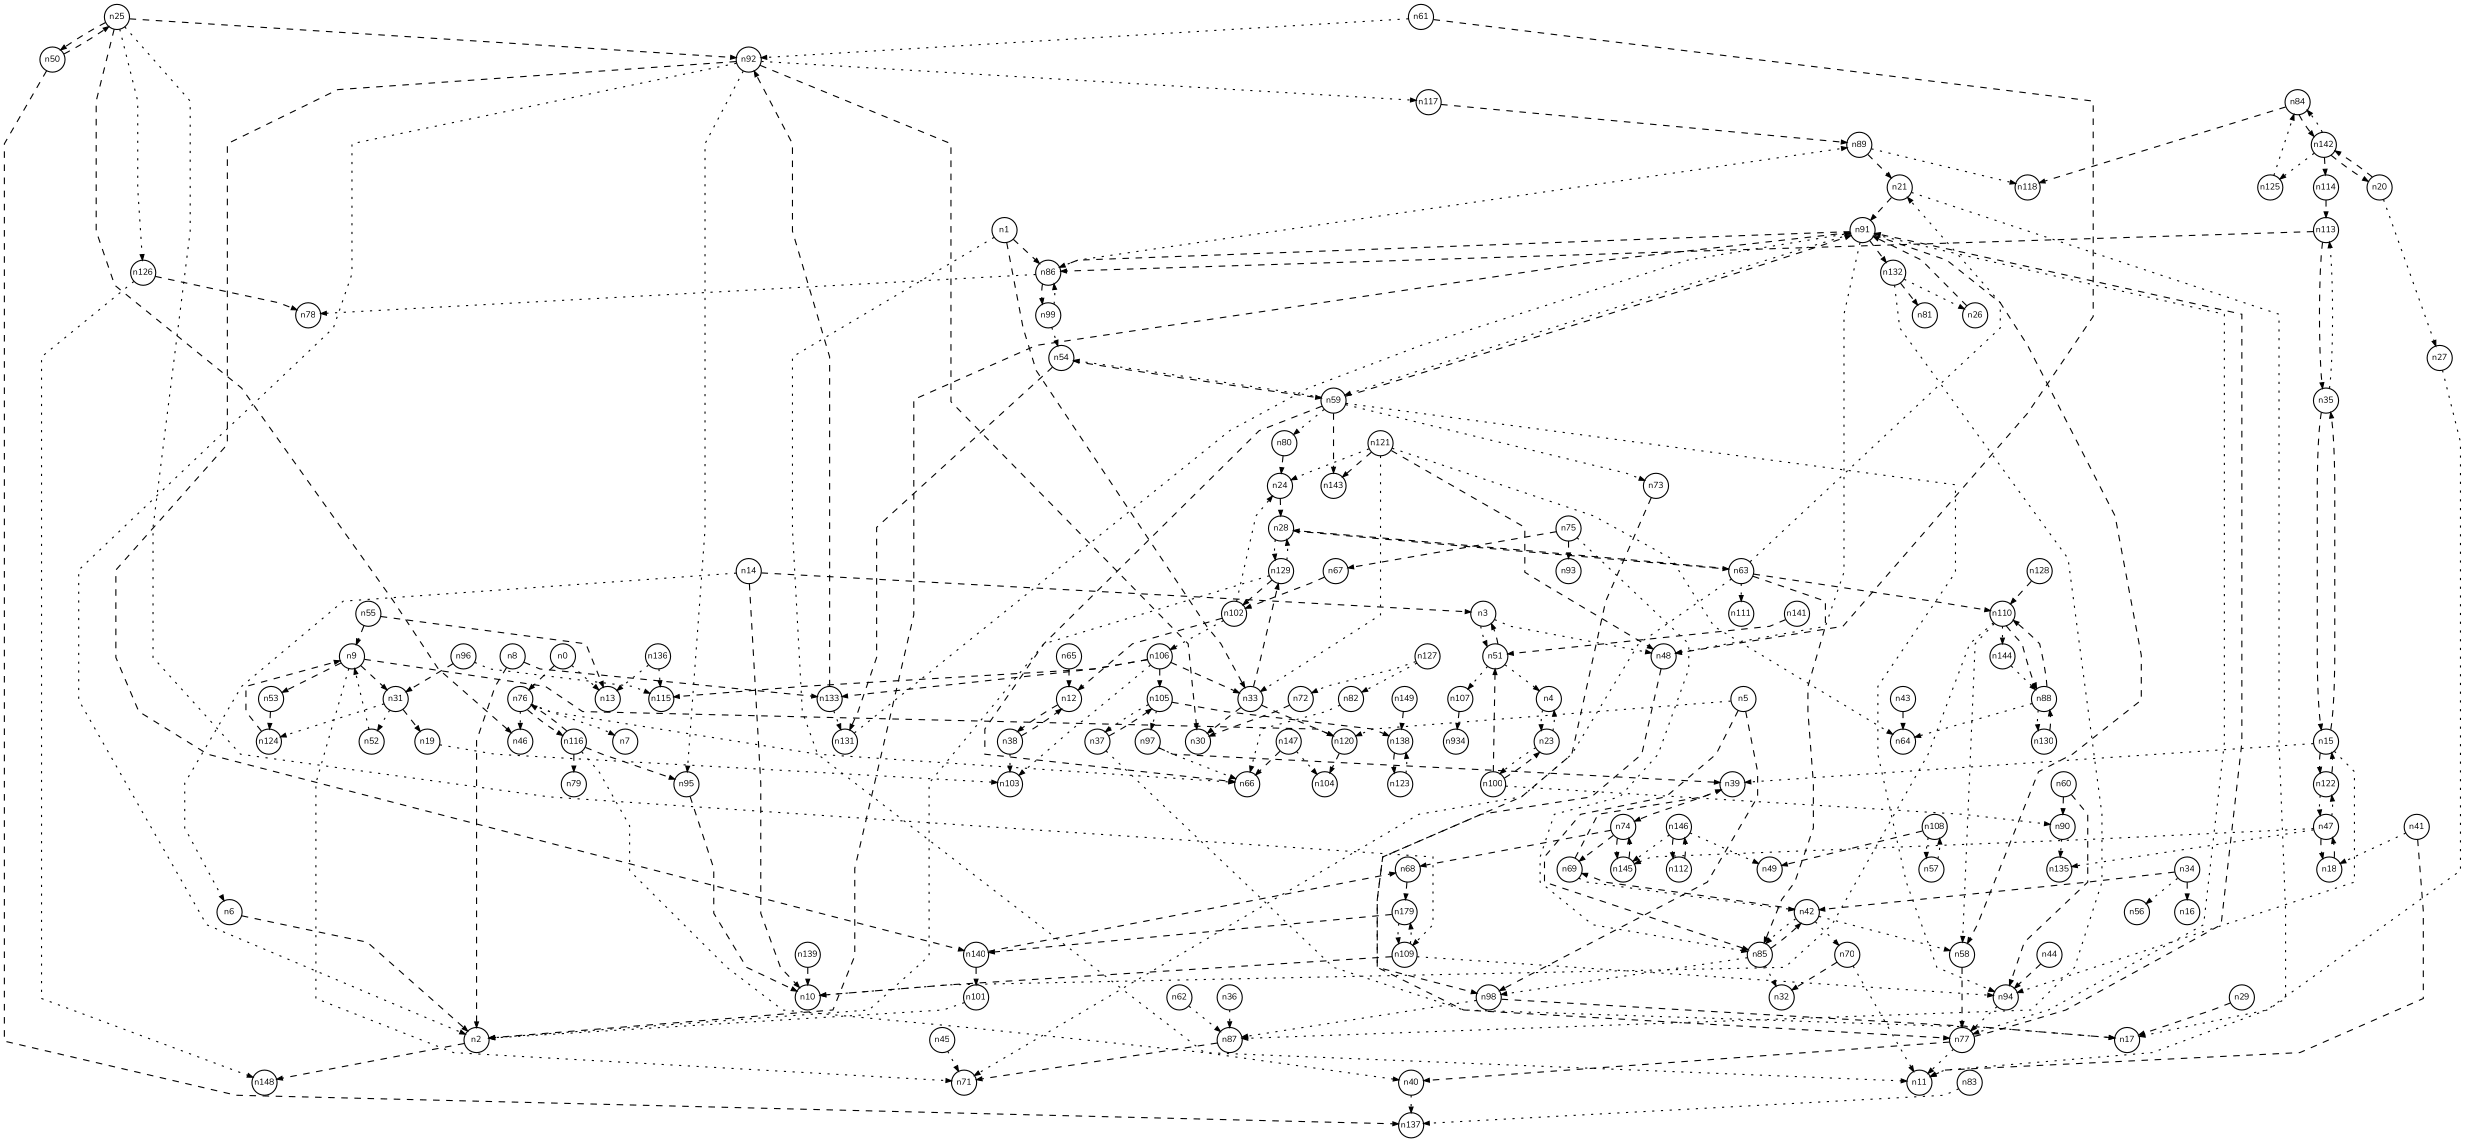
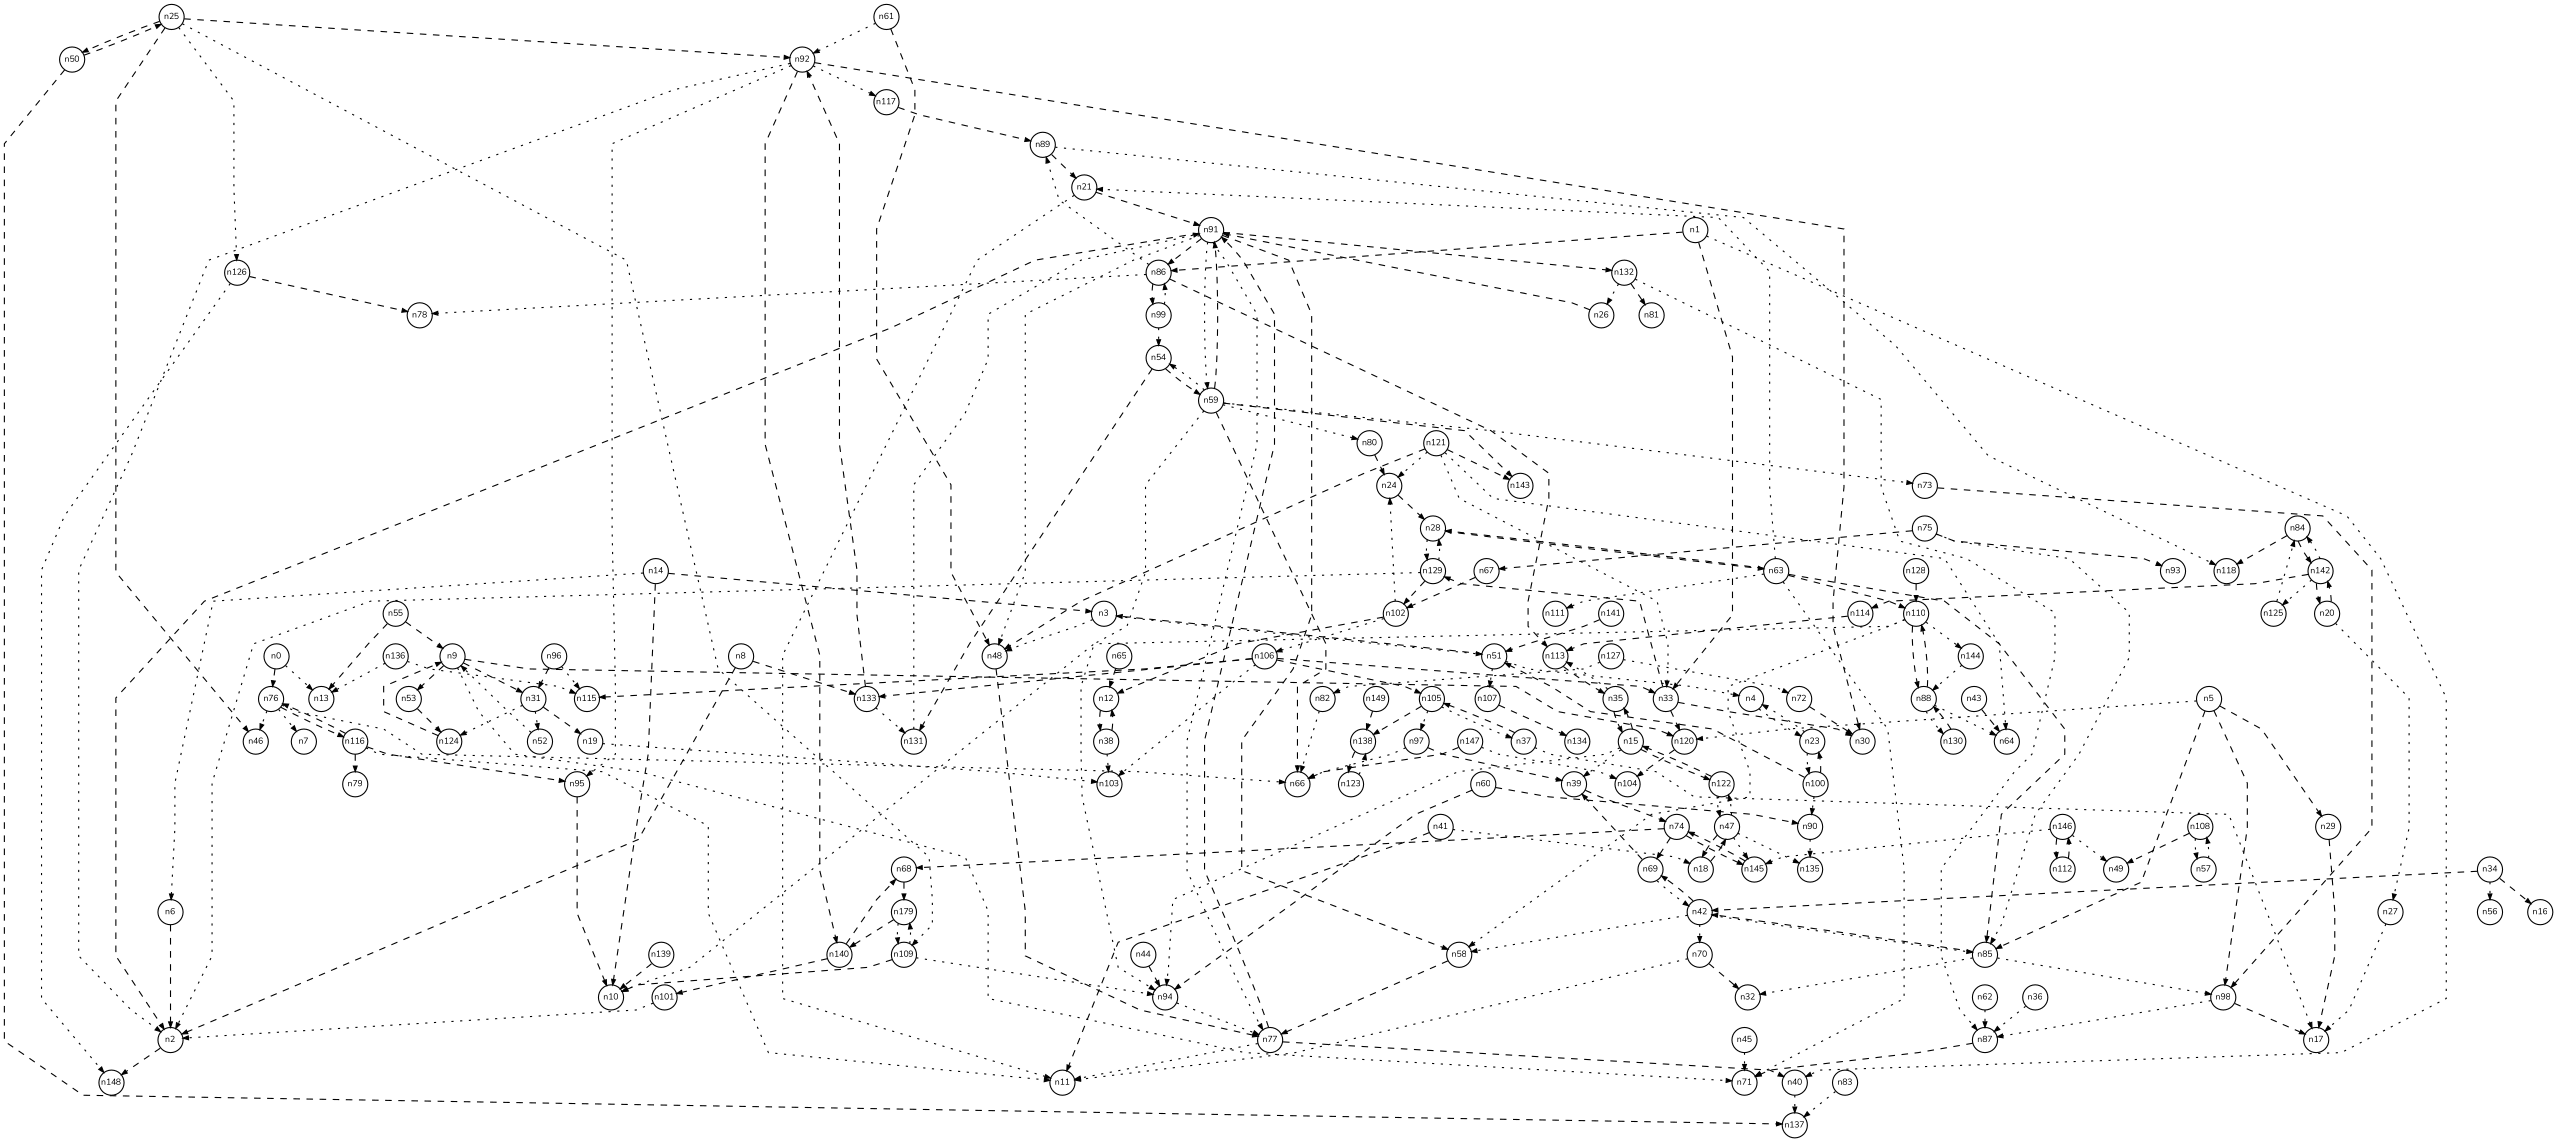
edge "n113" -> "n86": reversed
node "n934": label "n934" -> "n134"
edge "n5" -> "n29": added
